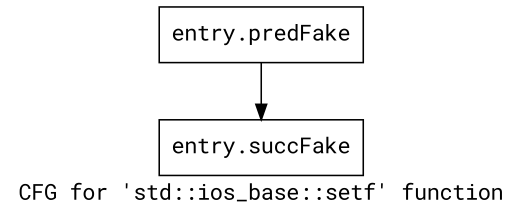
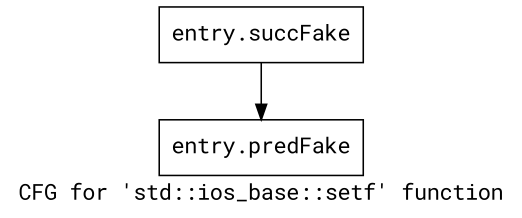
edge "entry.predFake" -> "entry.succFake": reversed
